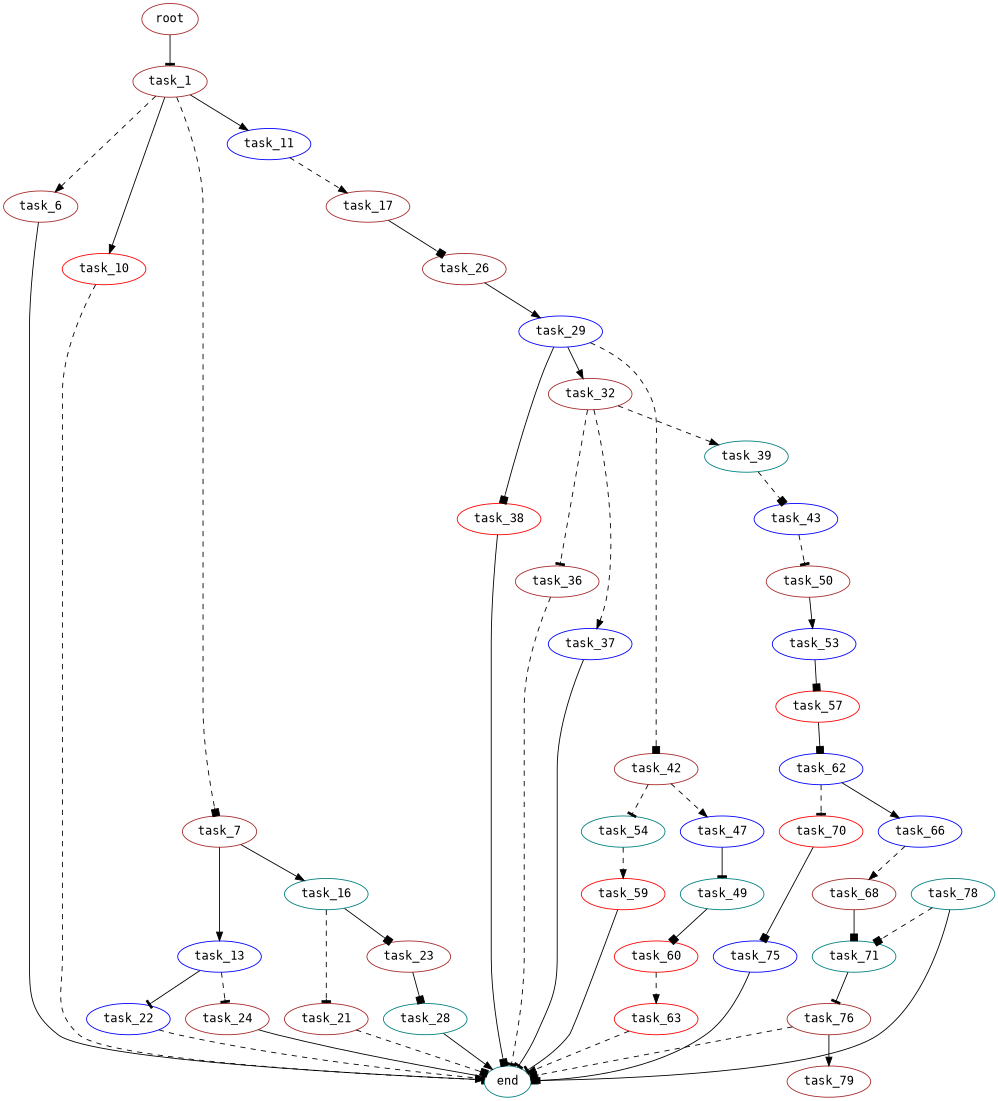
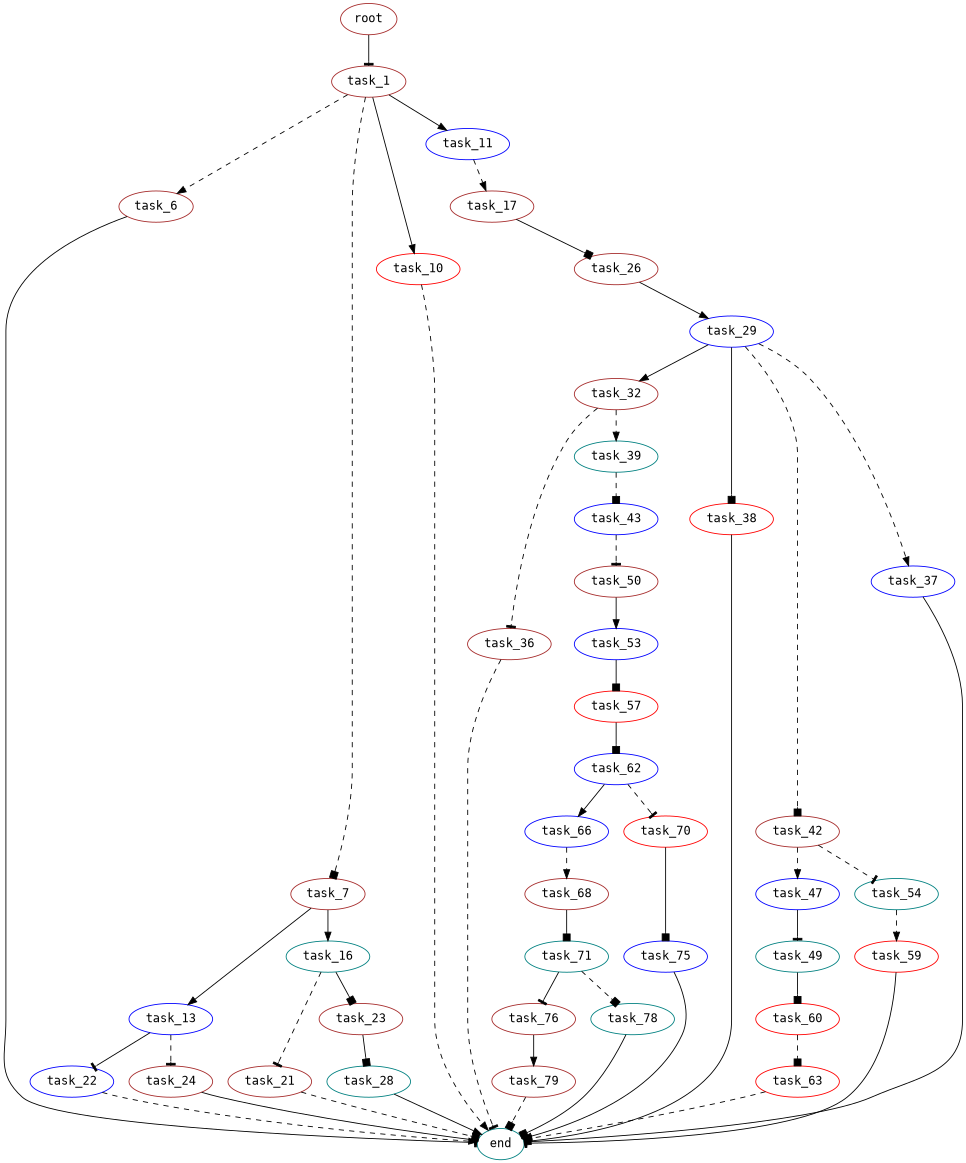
edge "task_32" -> "task_37": now "task_29" -> "task_37"
edge "task_78" -> "task_71": reversed
edge "task_60" -> "task_63": arrowhead normal -> box
edge "task_76" -> "end": now "task_79" -> "end"
